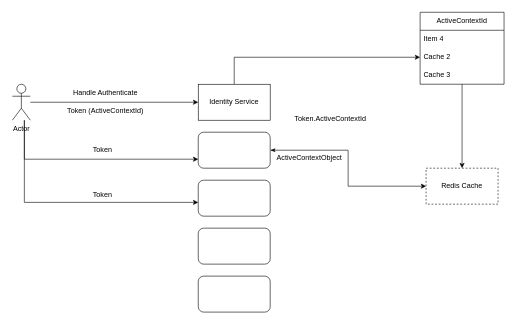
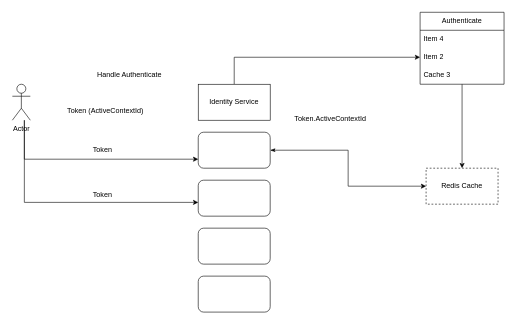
node "ActiveContextId": label "ActiveContextId" -> "Authenticate"
node "Cache 2": label "Cache 2" -> "Item 2"
node "Handle Authenticate": moved (105, 93) -> (129, 75)
edge "Actor" -> "Identity Service": removed
node "ActiveContextObject": removed
